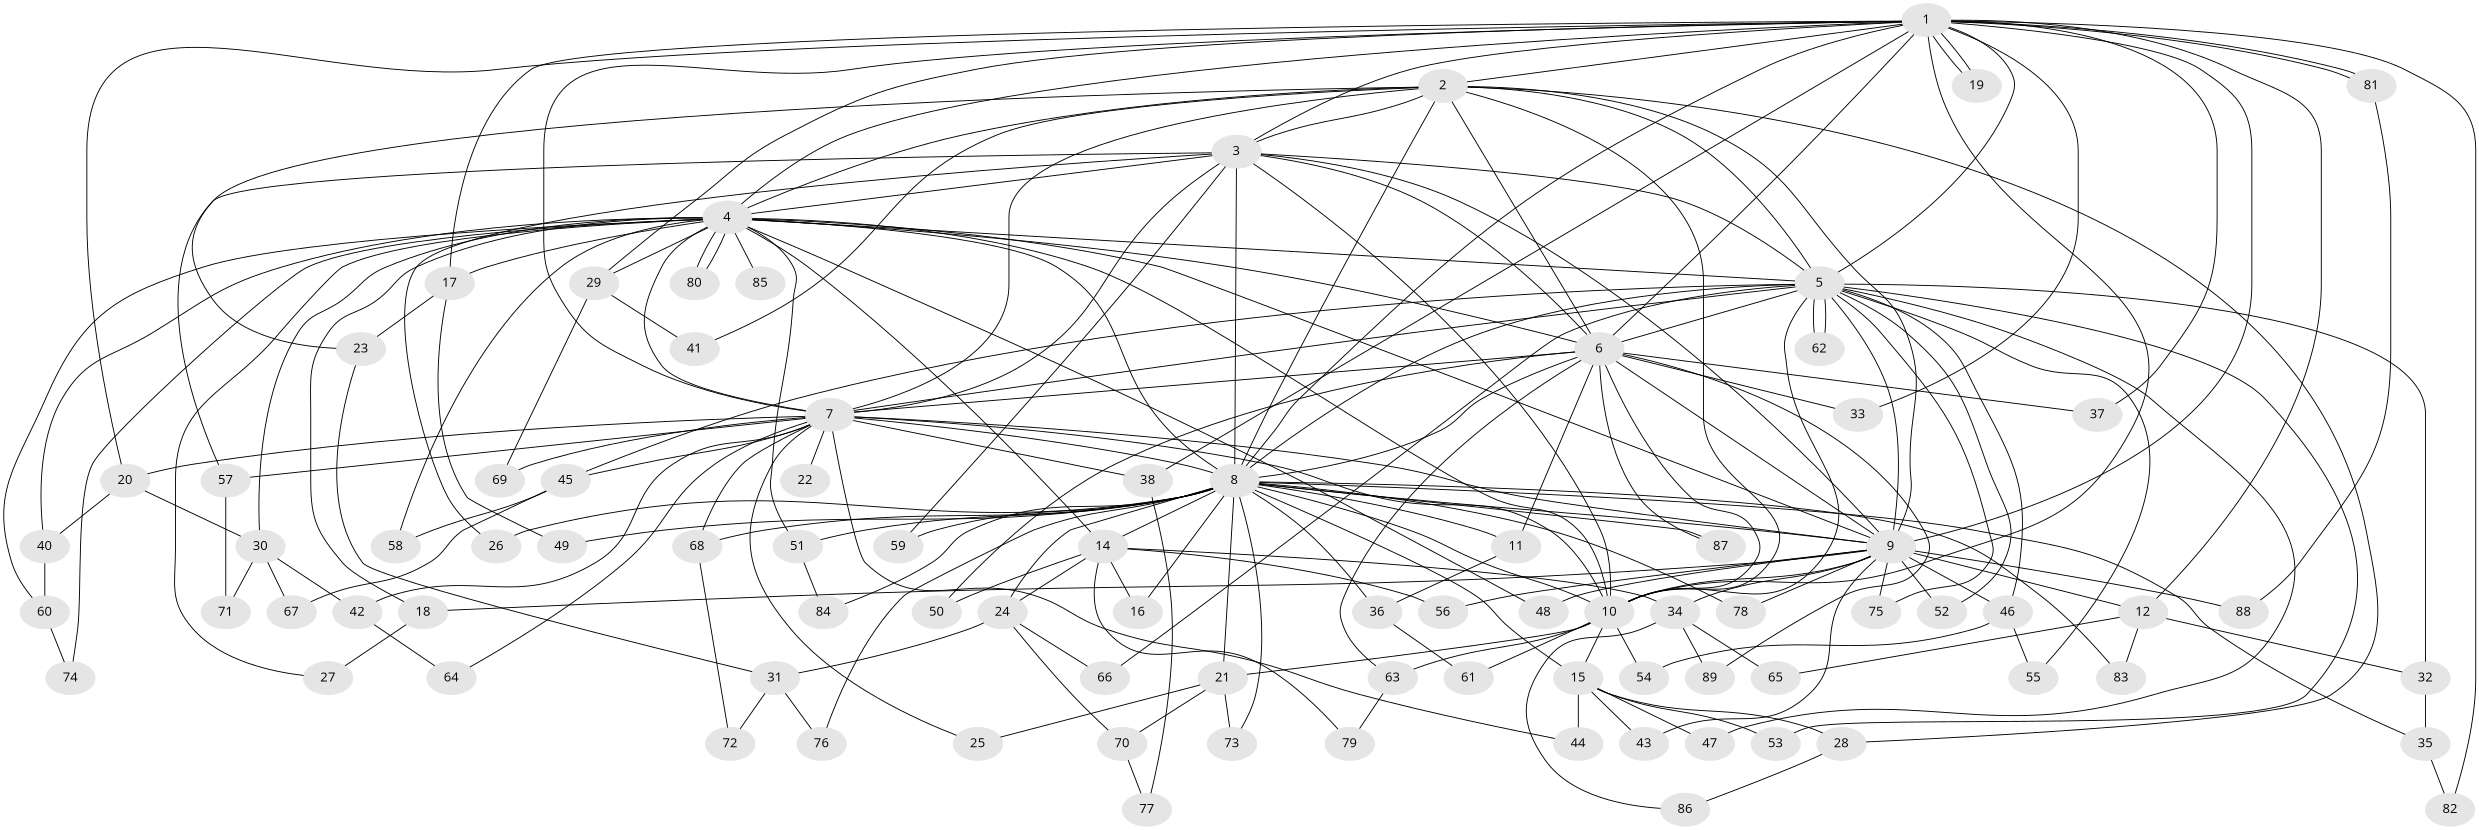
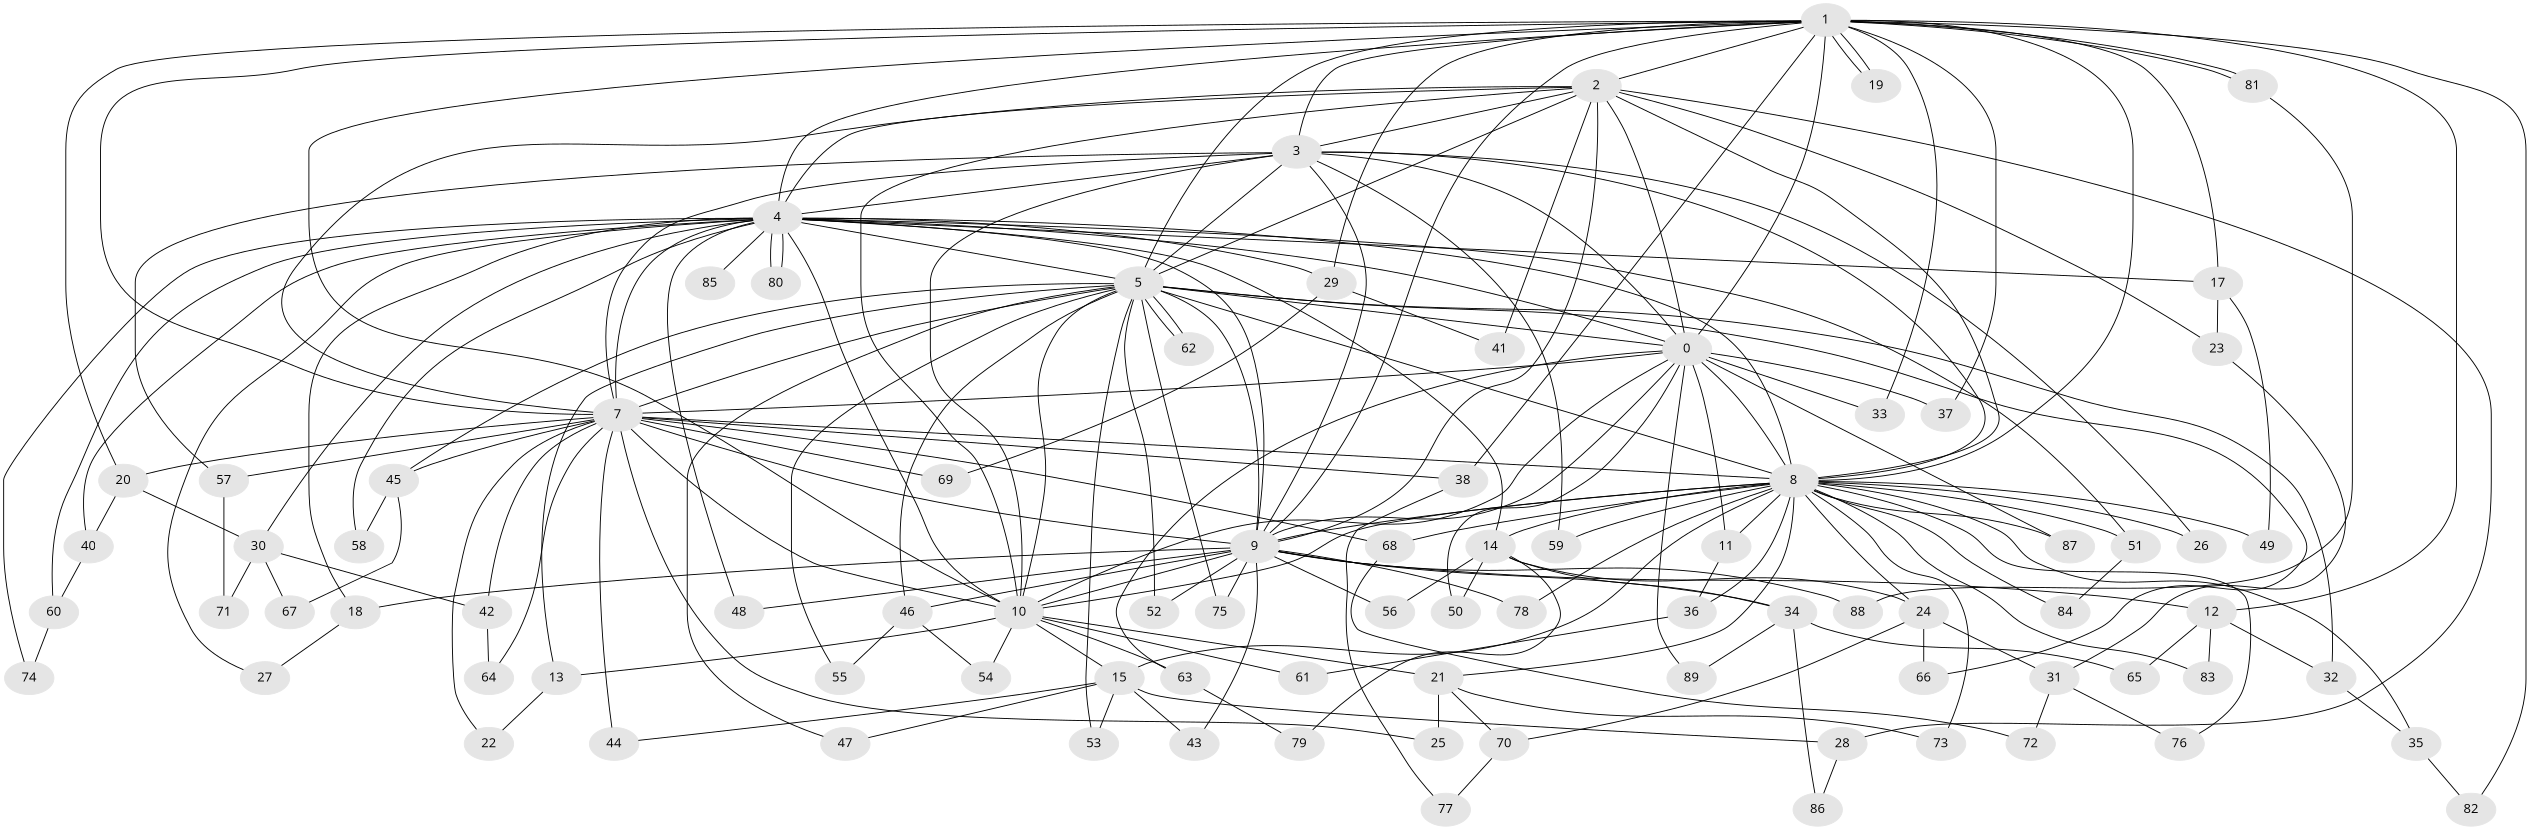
node "6": label "6" -> "0"
node "16": removed
node "13": added
